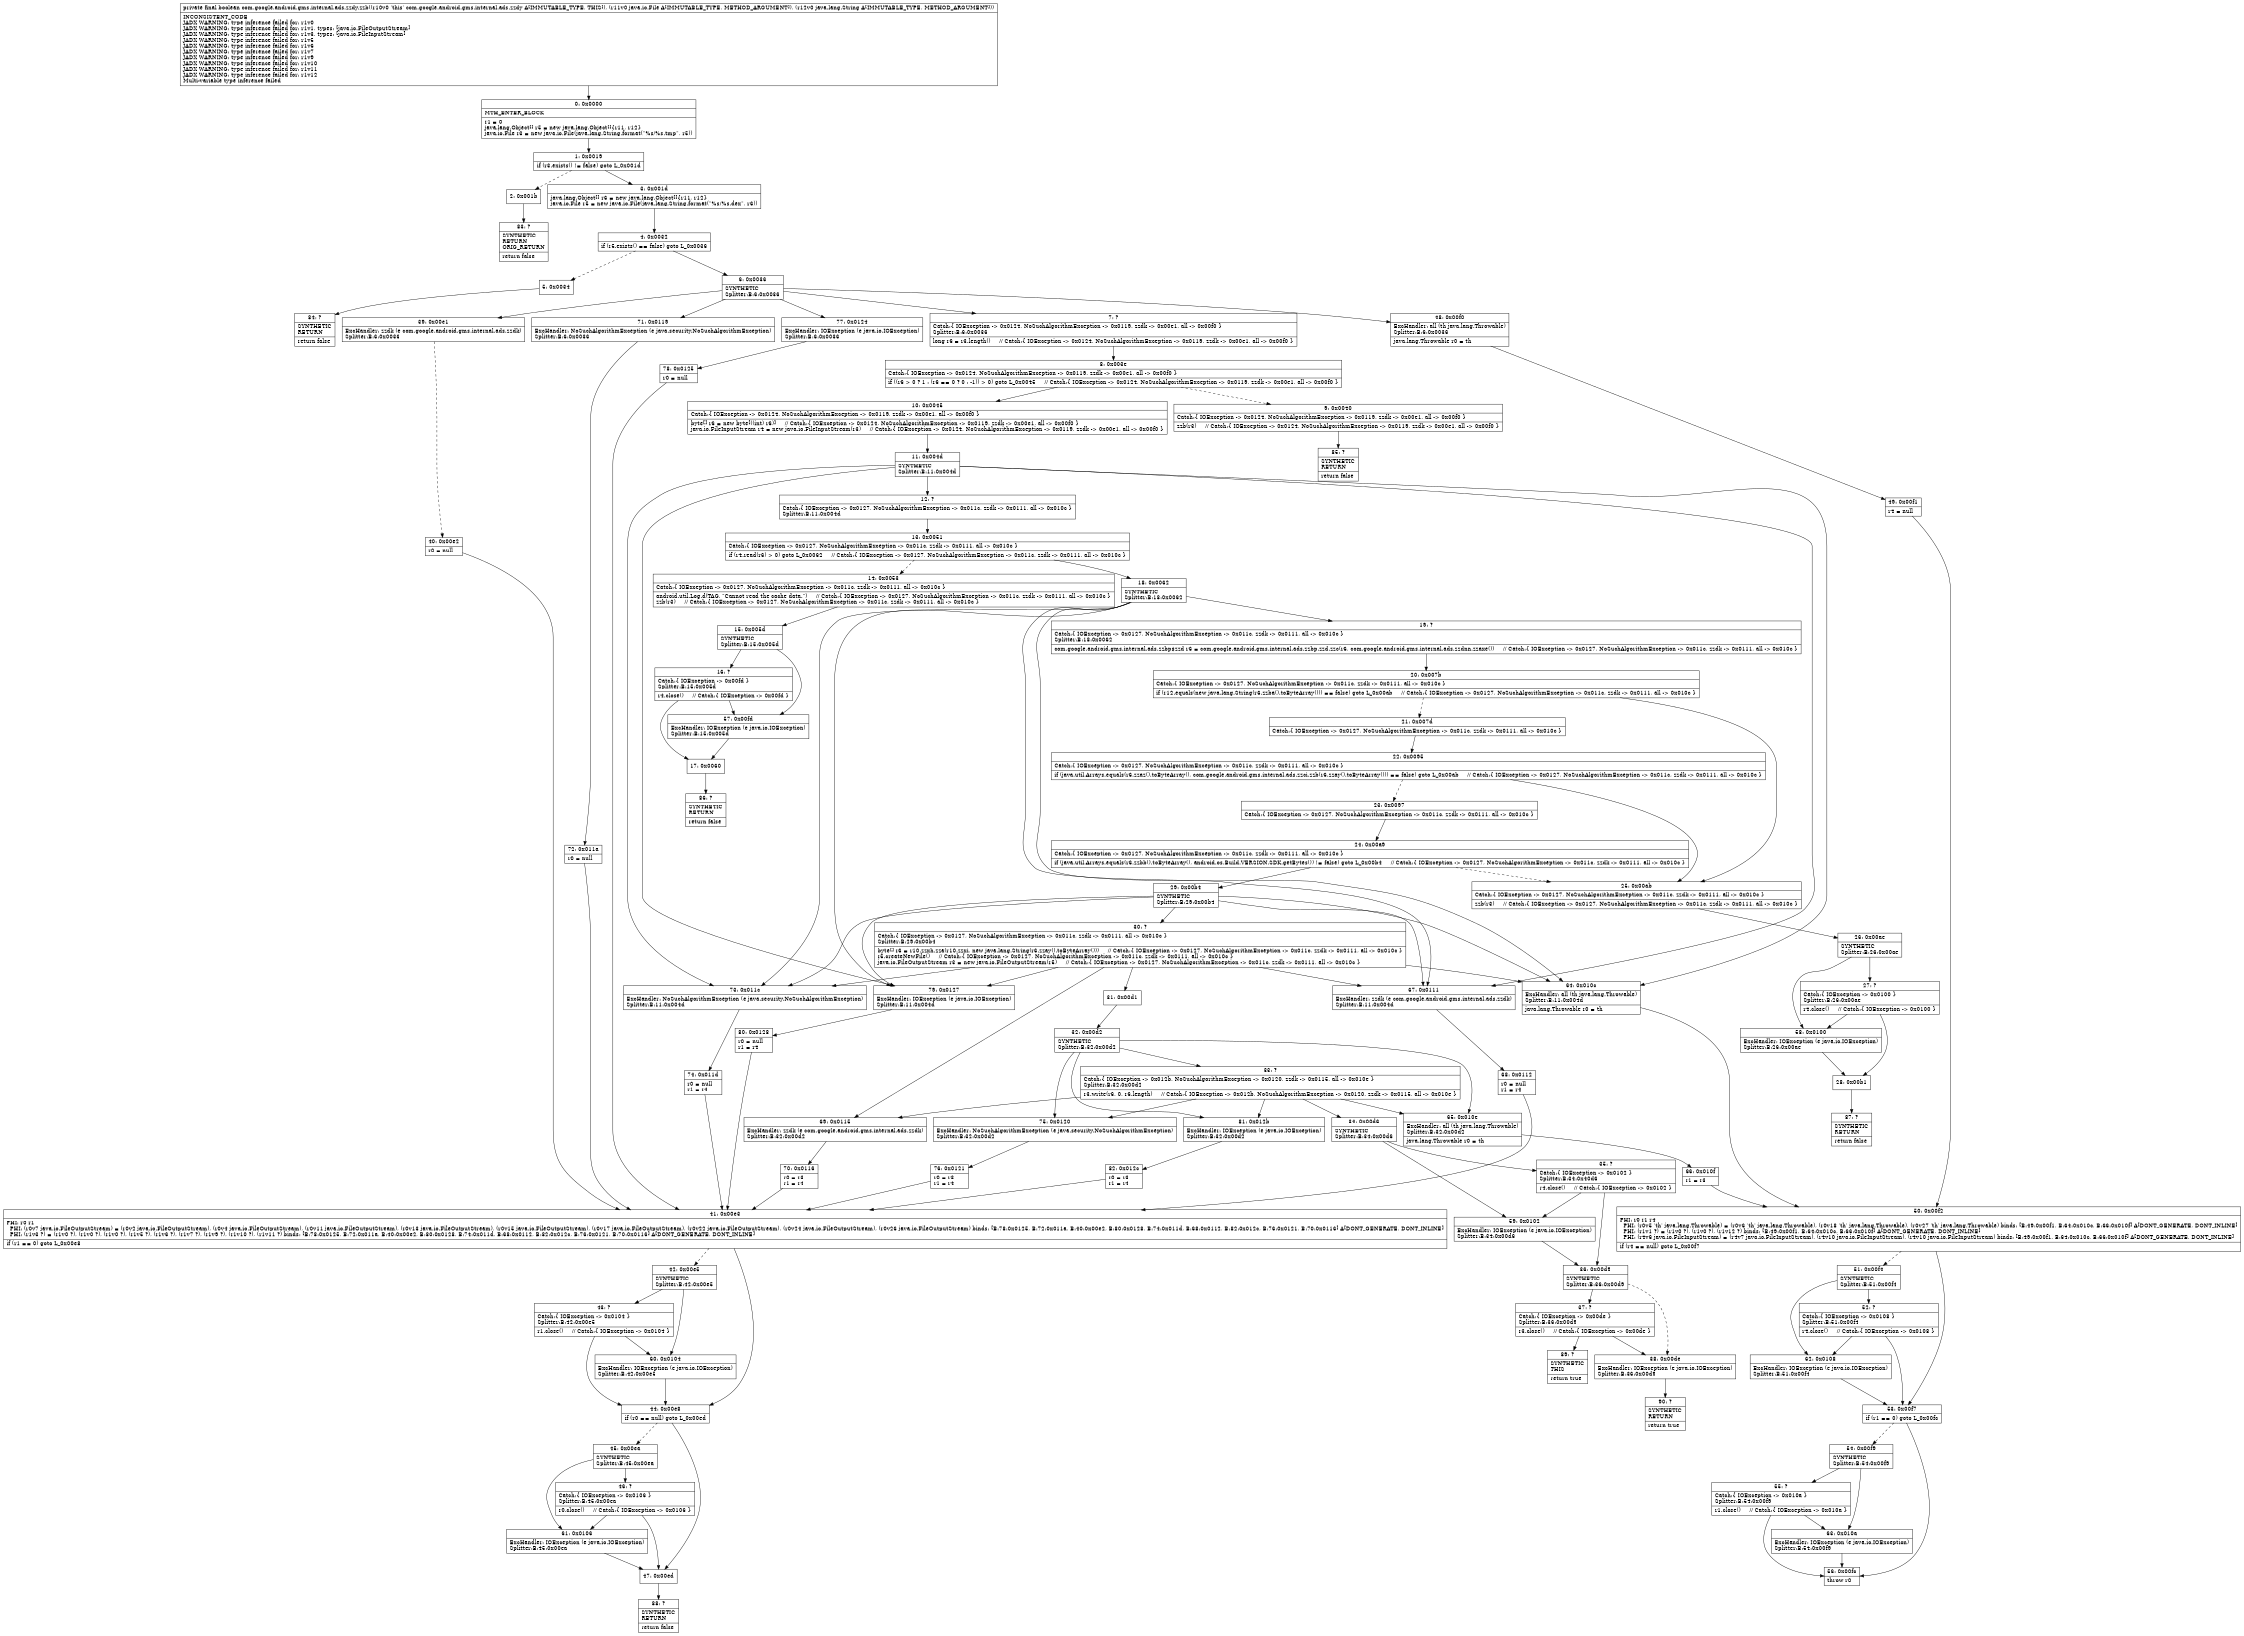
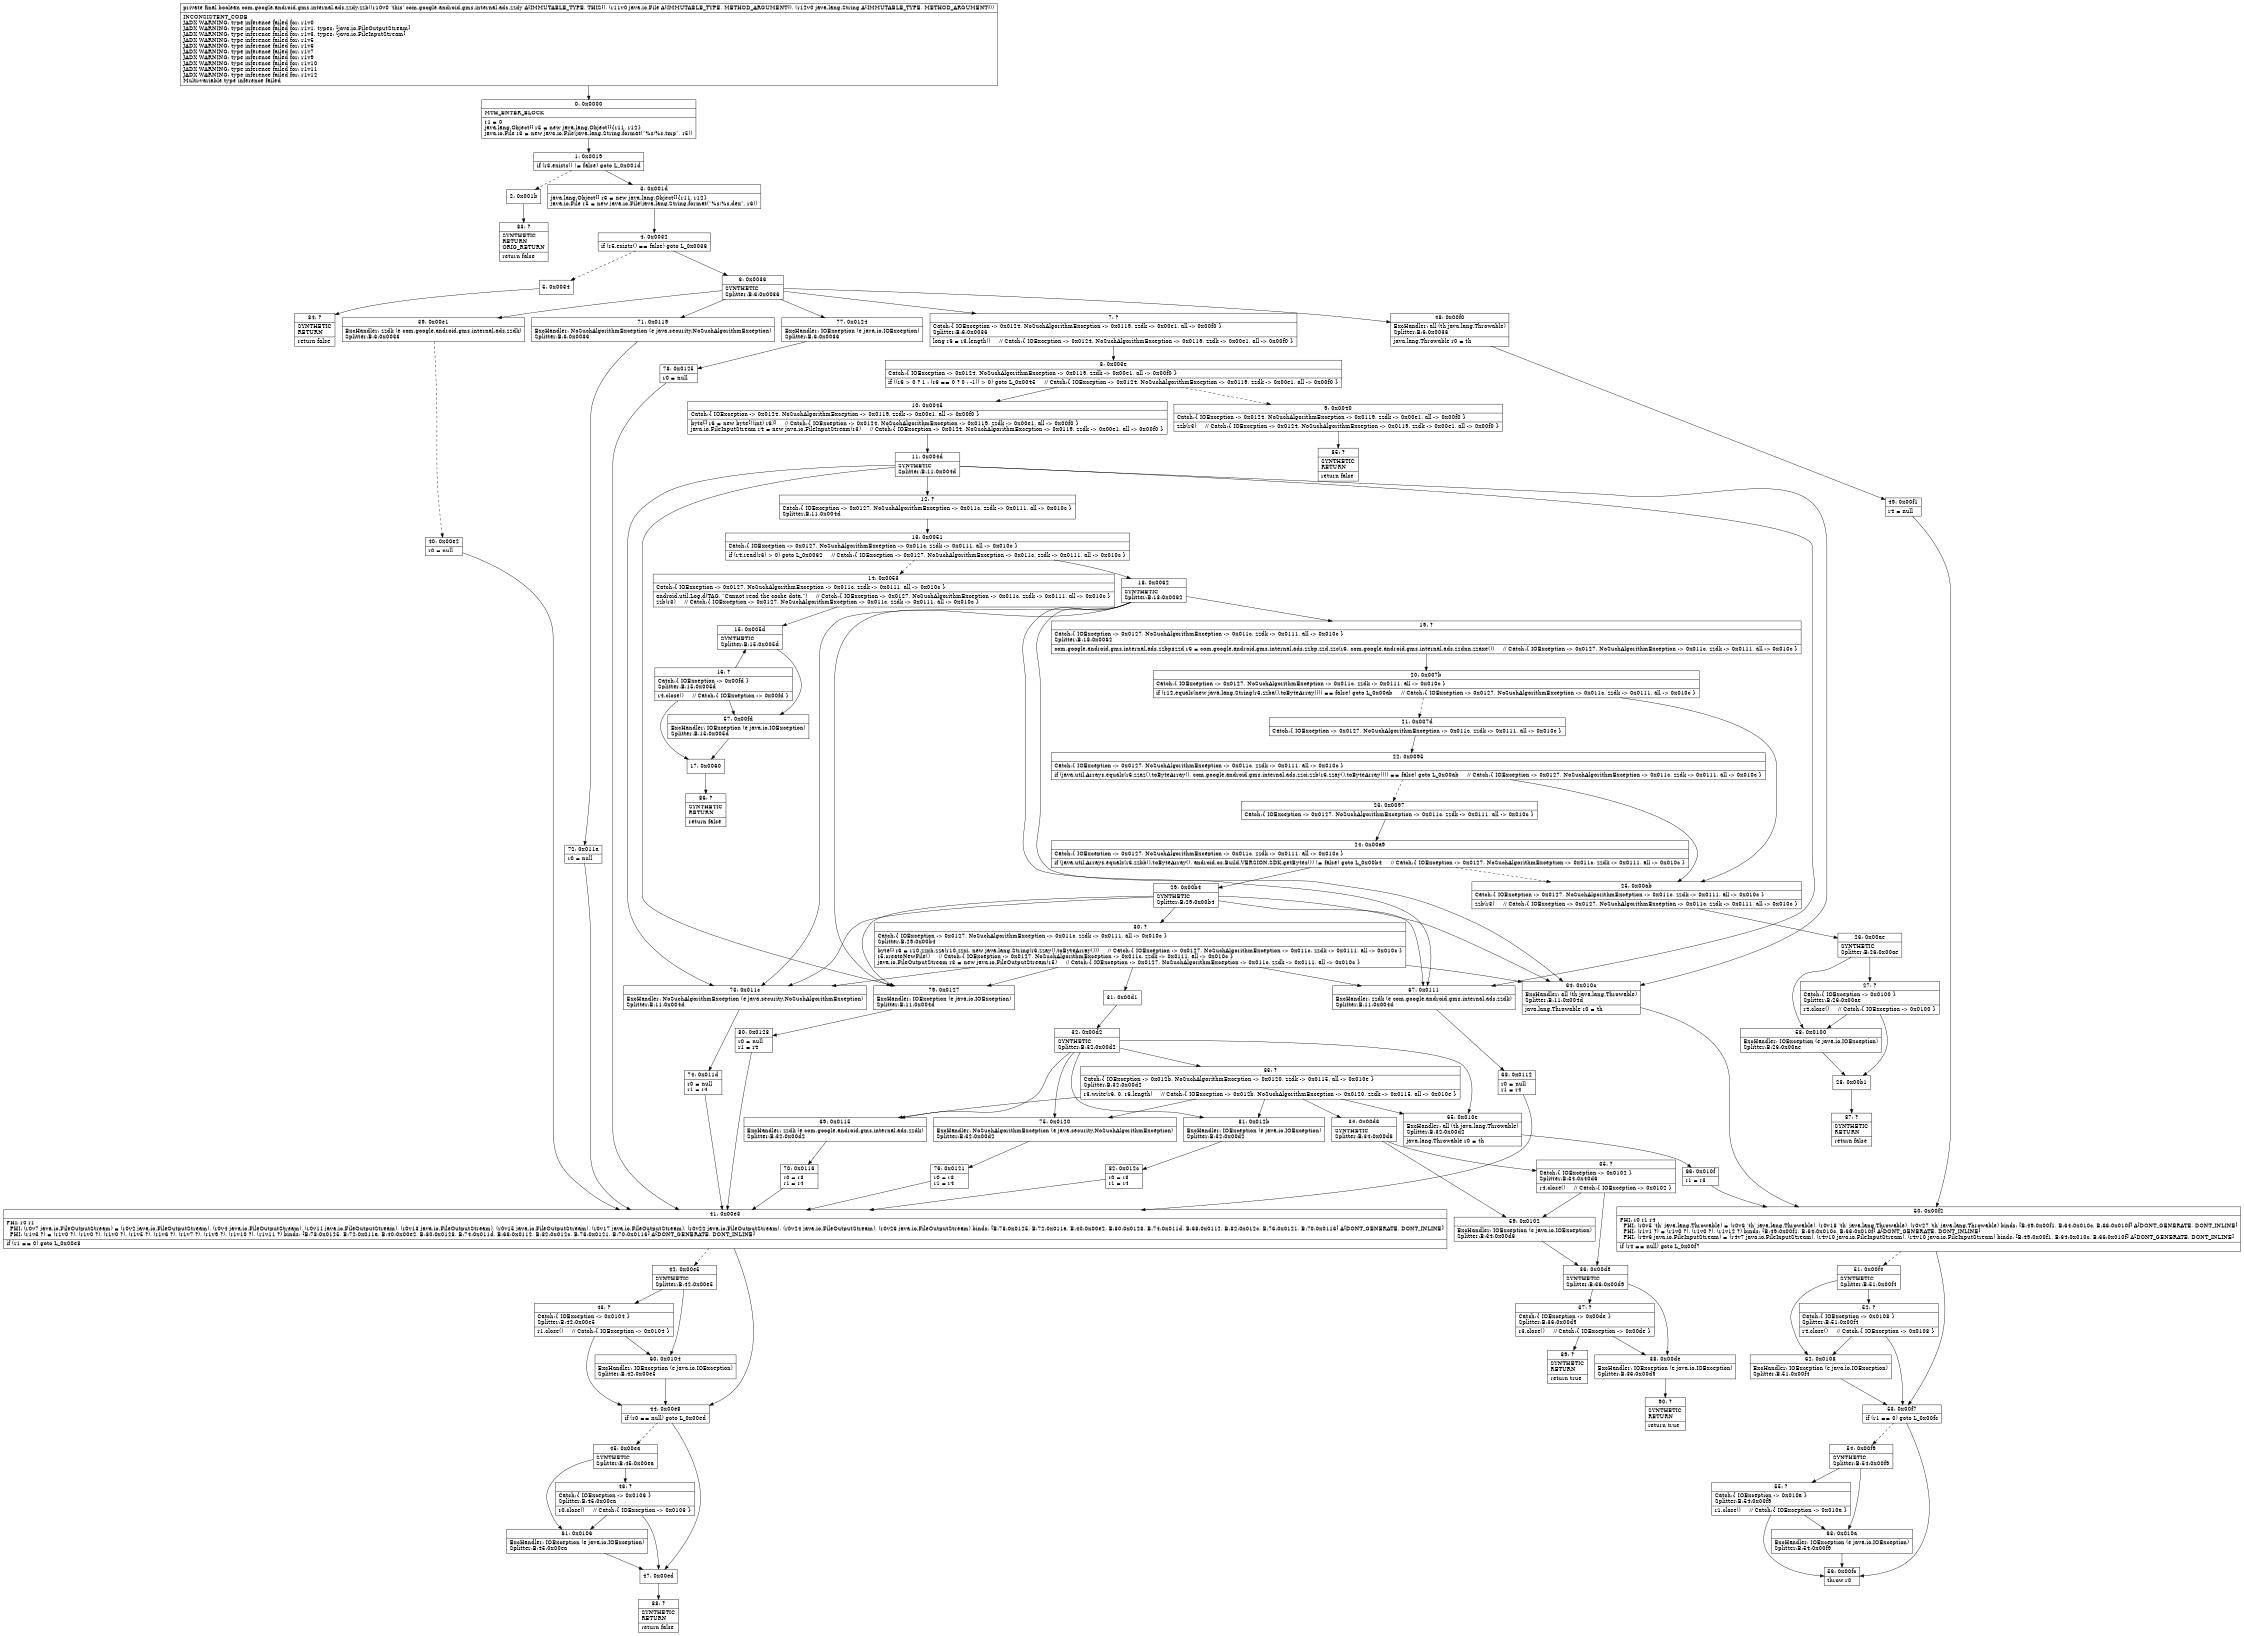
edge "15: 0x005d" -> "16: ?": reversed
edge "30: ?" -> "69: 0x0115": now "32: 0x00d2" -> "69: 0x0115"
edge "36: 0x00d9" -> "38: 0x00de": style dashed -> solid
node "89: ?": text "THIS" -> "RETURN"
